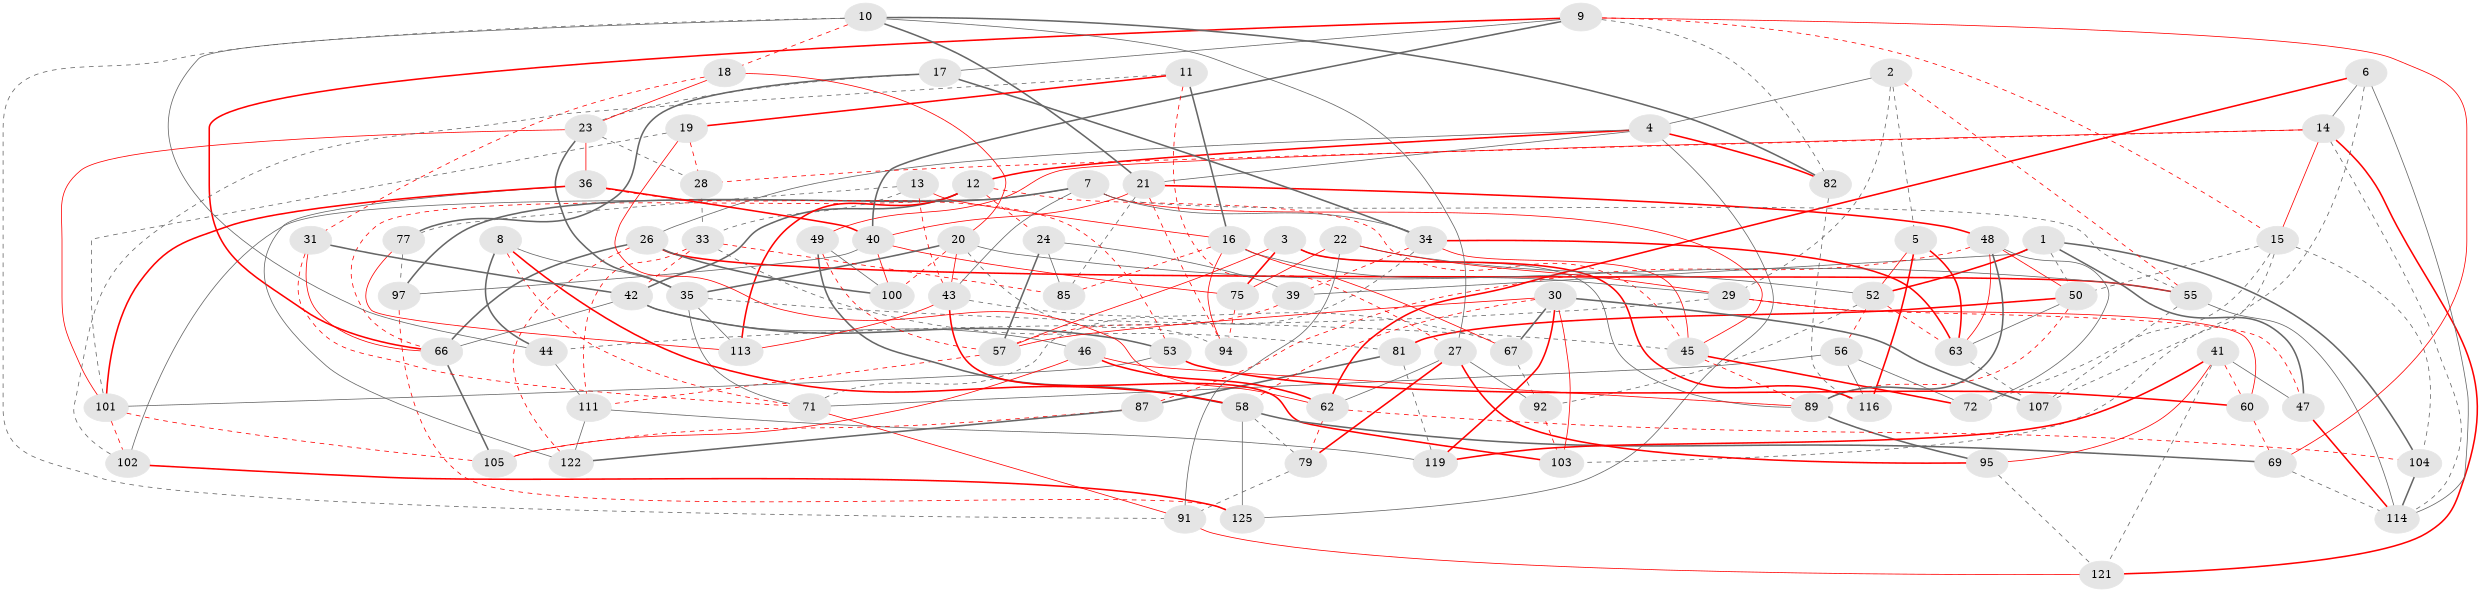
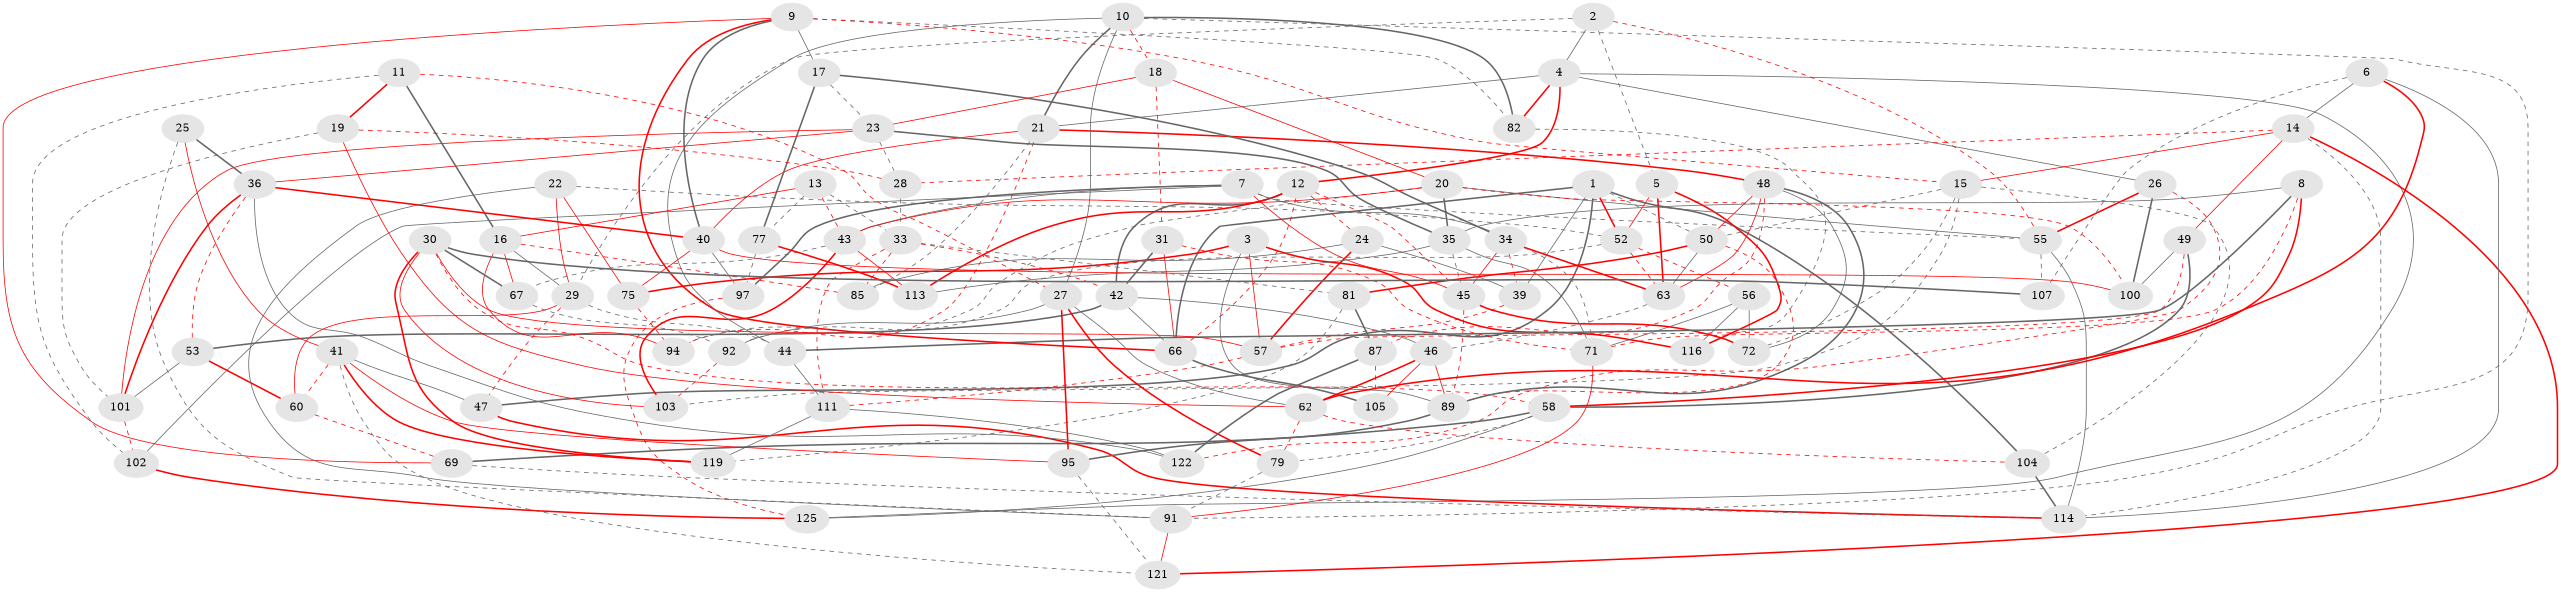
node "25": added
edge "26" -- "66": now "1" -- "66"
edge "22" -- "52": style solid -> dashed
edge "24" -- "57": color gray40 -> red
edge "77" -- "113": style solid -> bold
edge "63" -- "107": now "63" -- "46"
edge "101" -- "105": removed
